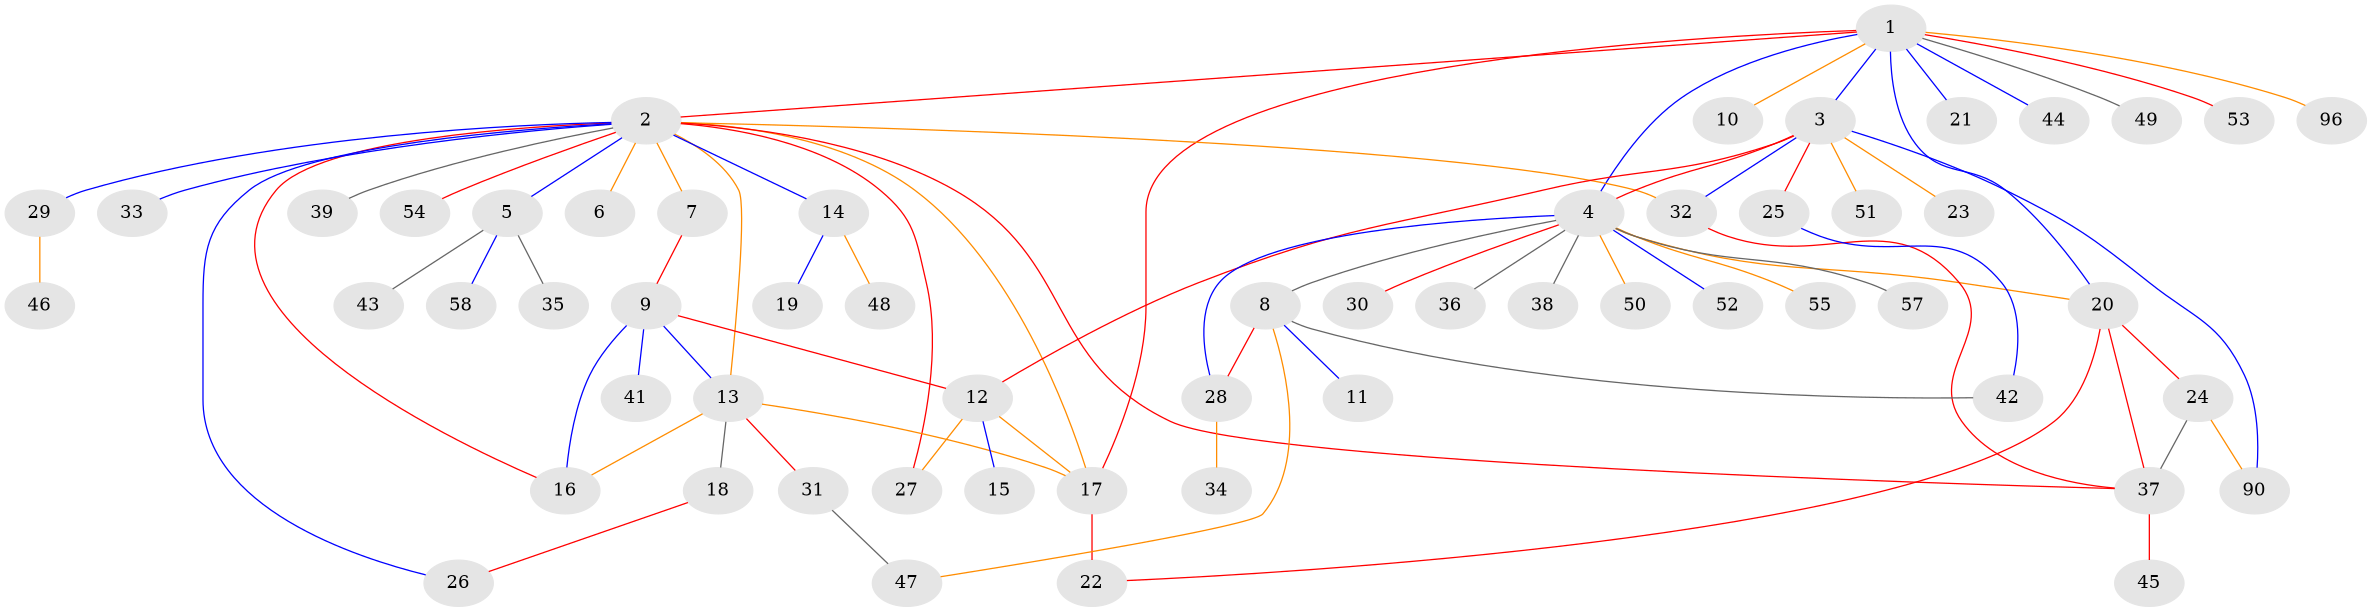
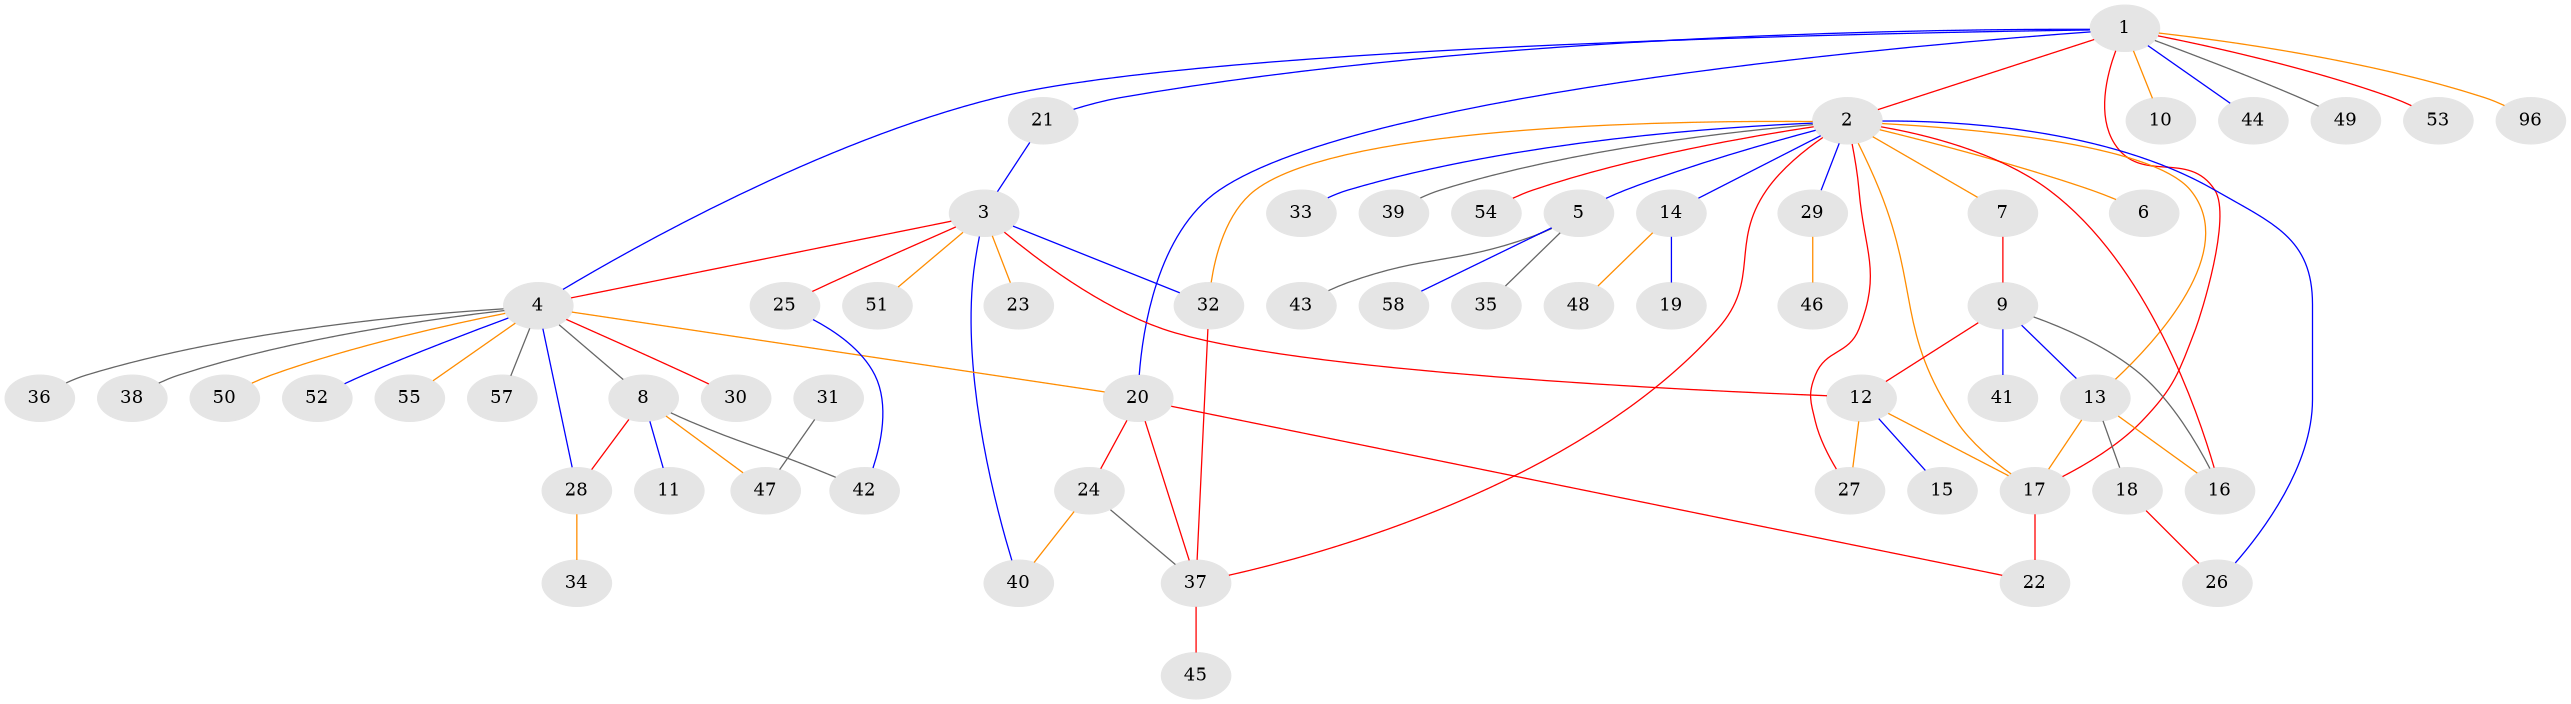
edge "1" -- "3": now "21" -- "3"
edge "9" -- "16": color blue -> gray40
edge "13" -- "31": removed
node "90": label "90" -> "40"
